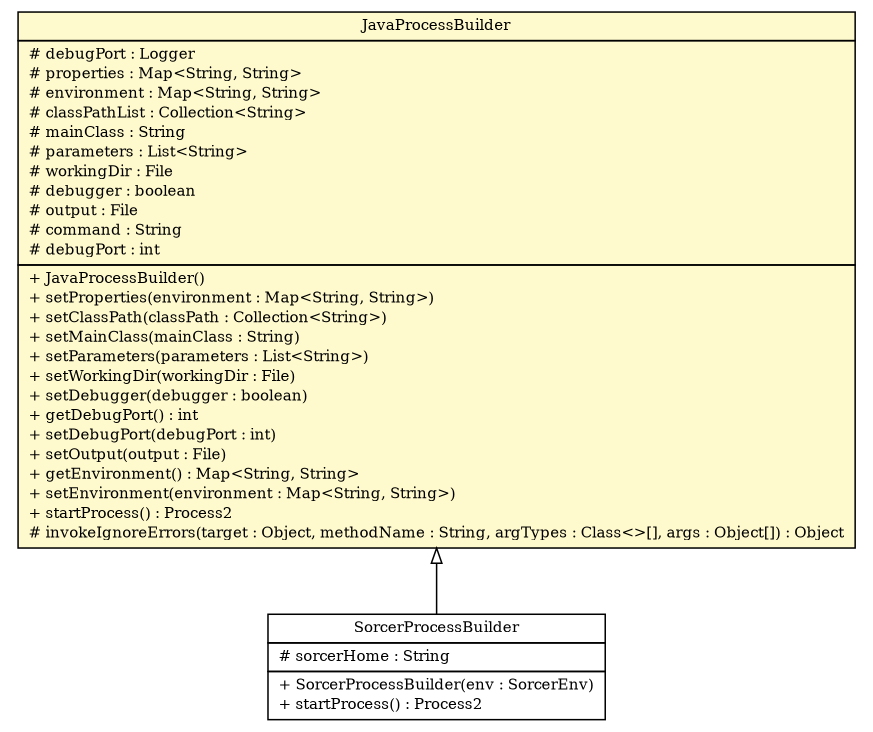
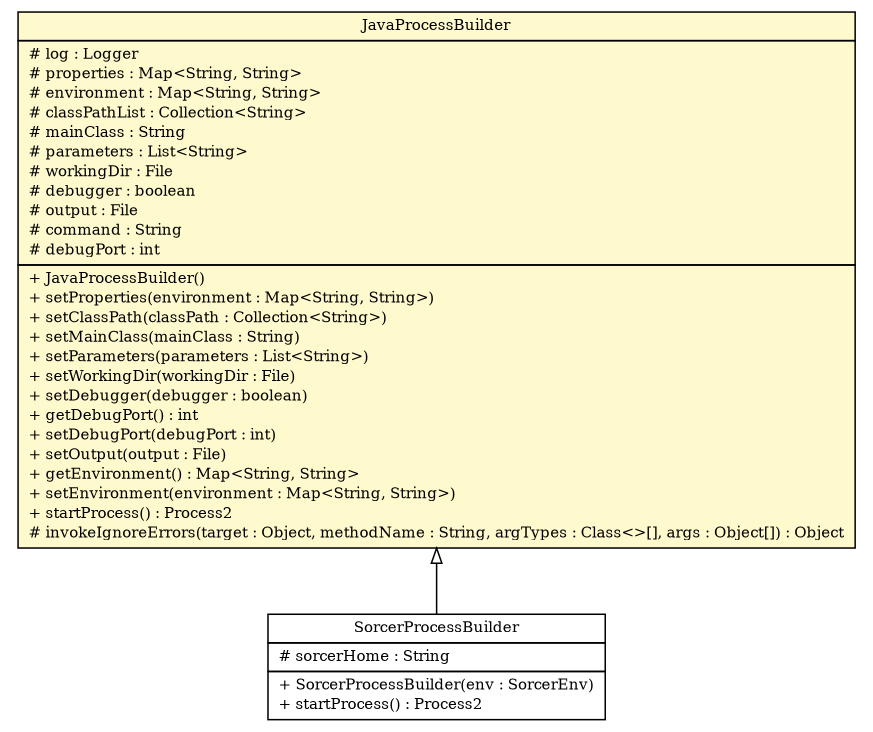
node "JavaProcessBuilder": text "# debugPort : Logger" -> "# log : Logger"
